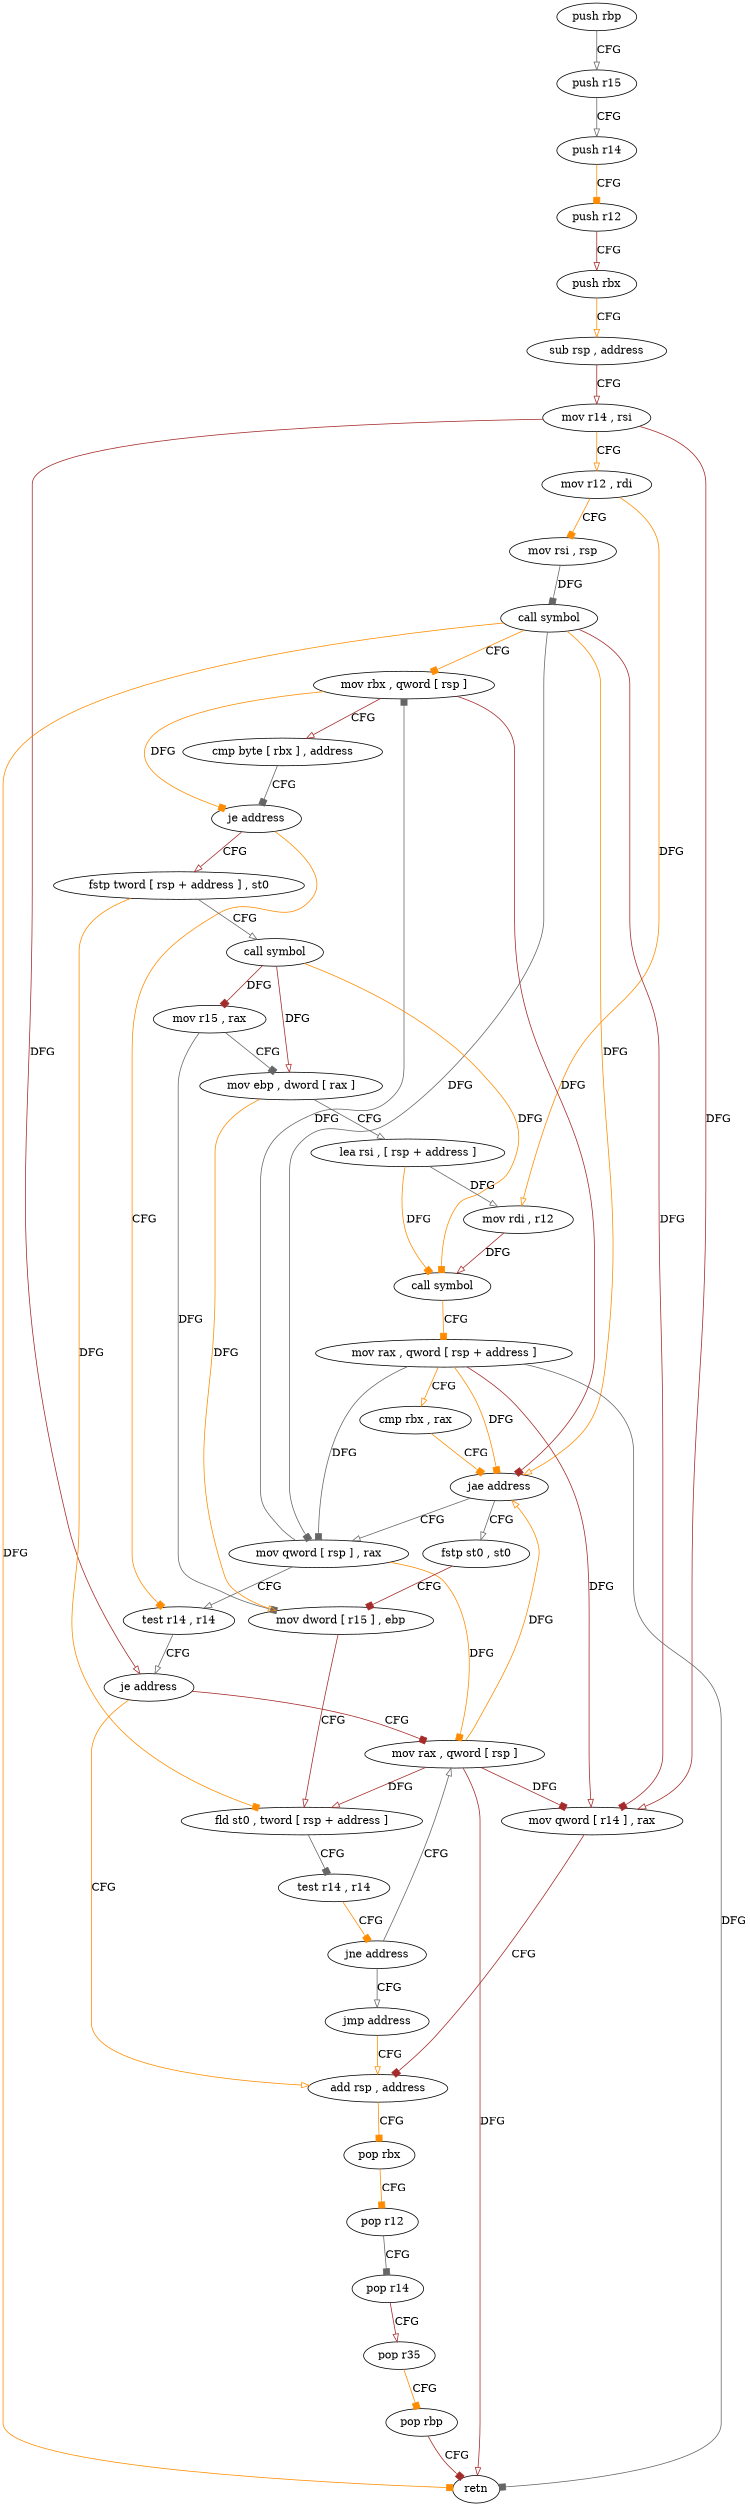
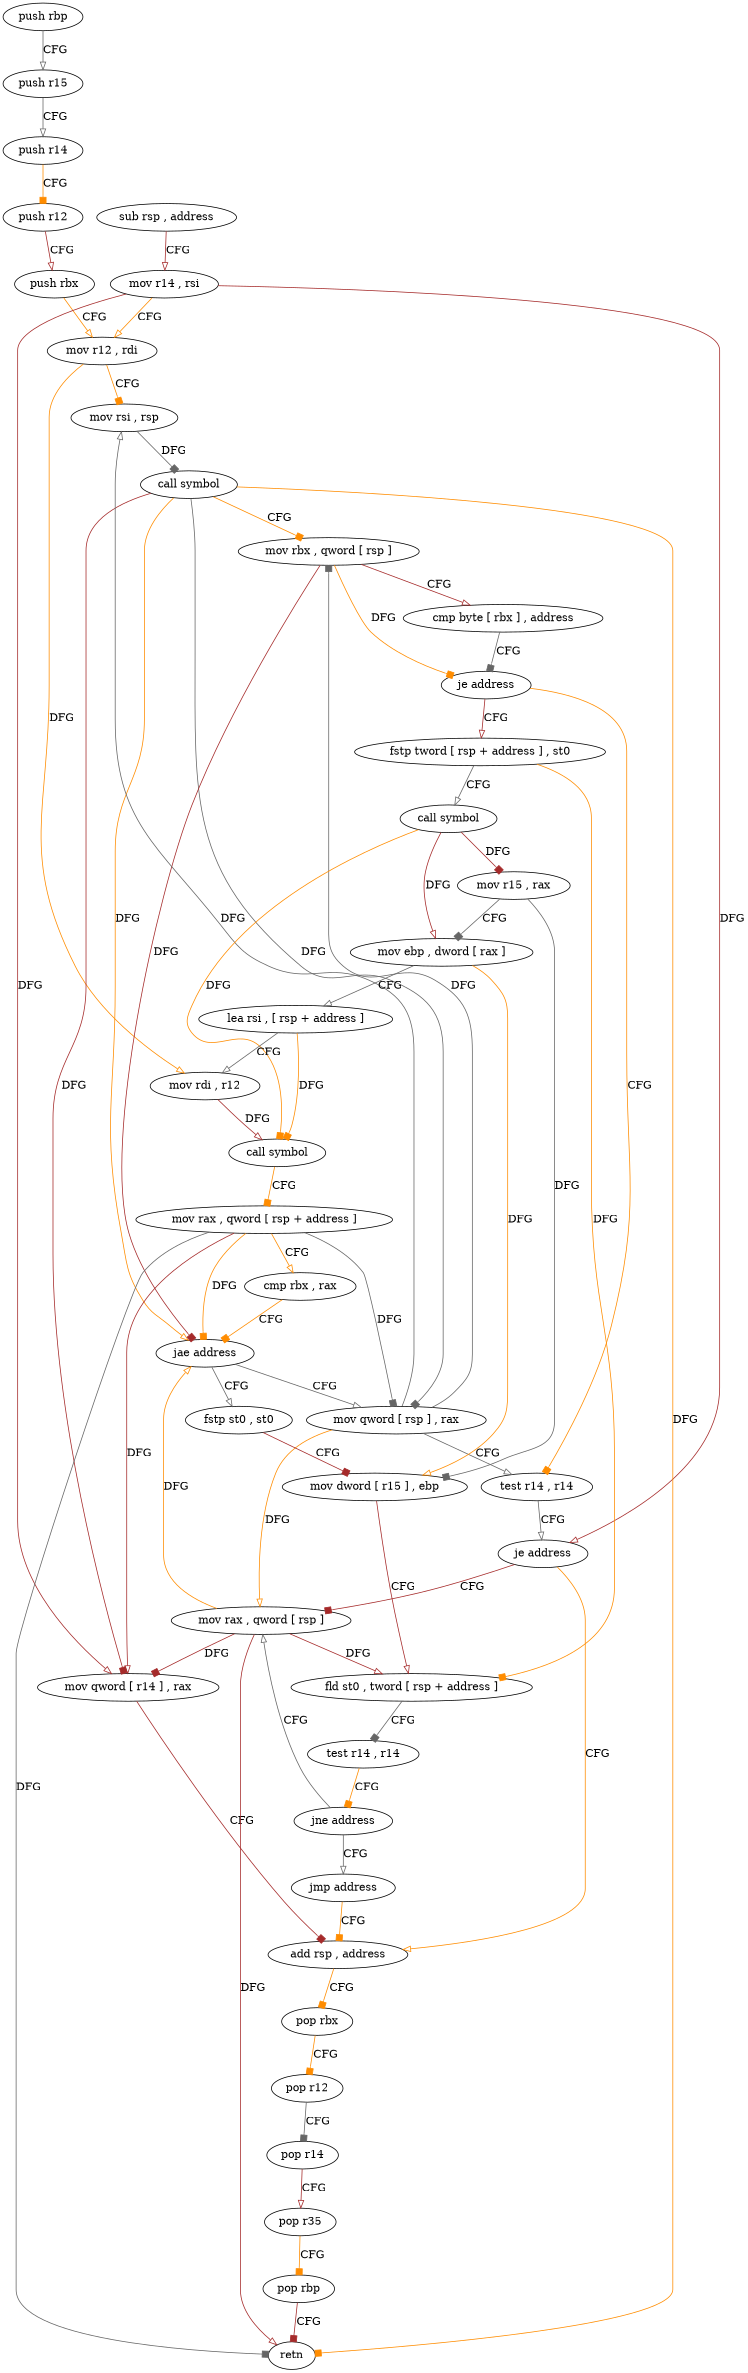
edge "push rbx" -> "sub rsp , address": now "push rbx" -> "mov r12 , rdi"
edge "mov qword [ rsp ] , rax" -> "mov rsi , rsp": added, label "DFG"
edge "lea rsi , [ rsp + address ]" -> "mov rdi , r12": label "DFG" -> "CFG"
edge "mov qword [ rsp ] , rax" -> "mov rax , qword [ rsp ]": arrowhead box -> onormal
edge "jmp address" -> "add rsp , address": arrowhead onormal -> box
